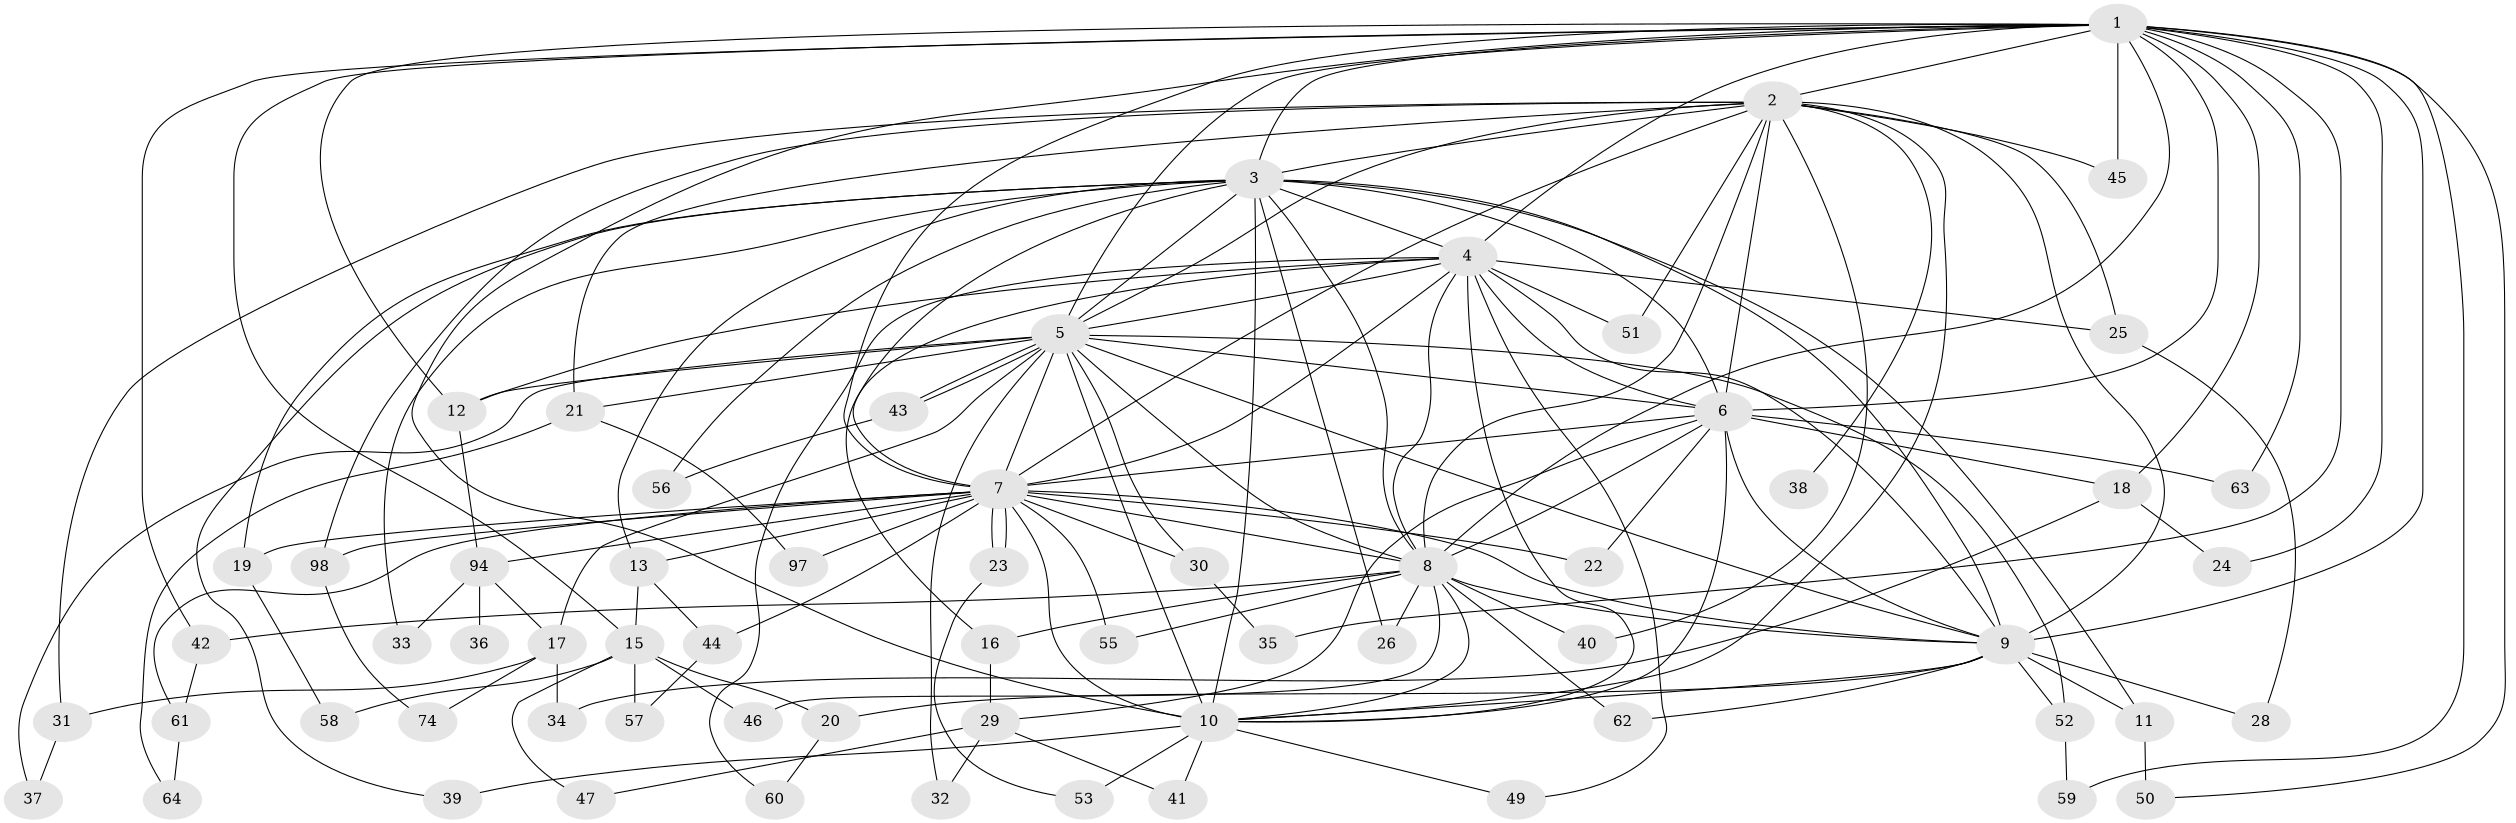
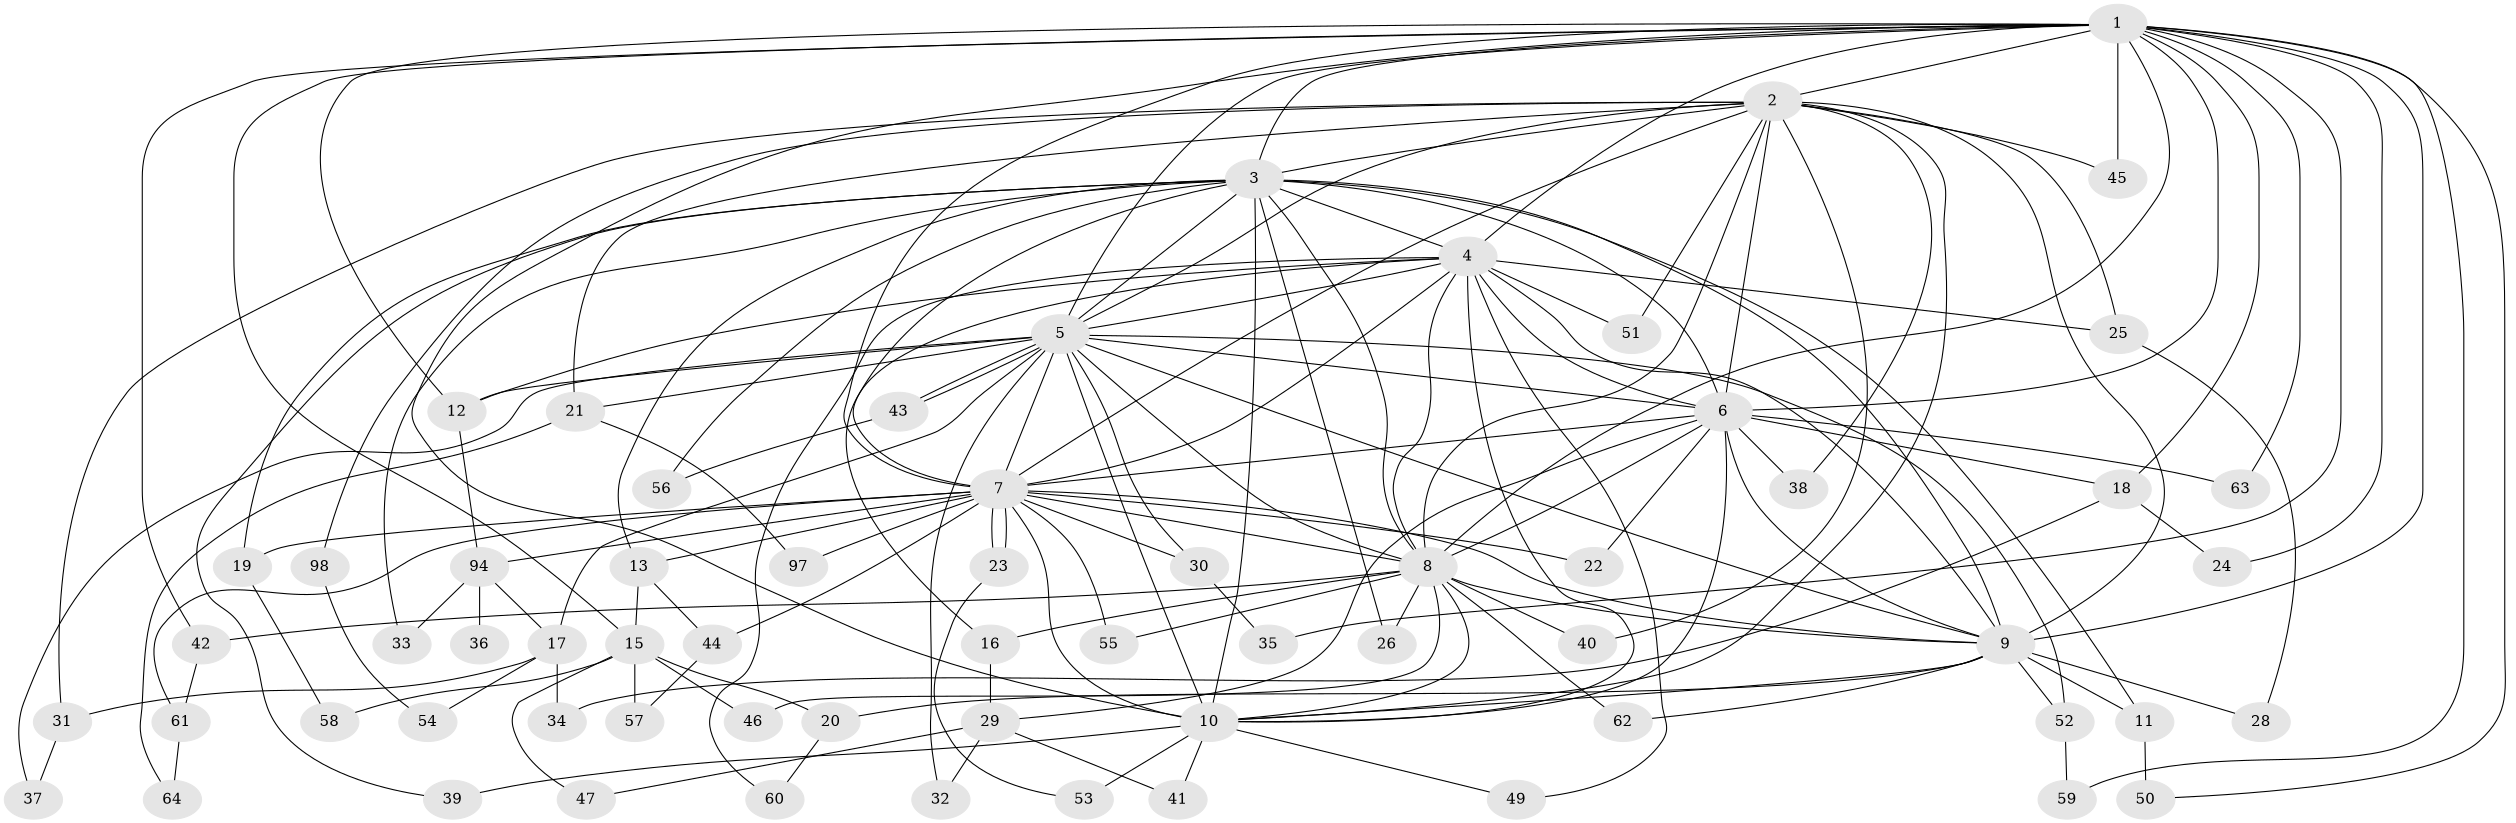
edge "6" -- "38": added
edge "7" -- "98": removed
node "74": label "74" -> "54"
